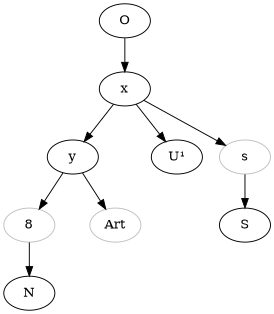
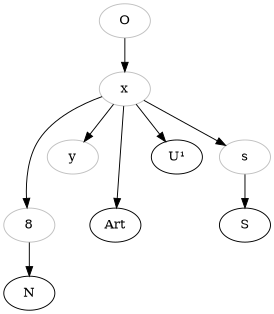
node "O": color black -> grey
node "x": color black -> grey
node "y": color black -> grey
edge "y" -> "8": now "x" -> "8"
edge "y" -> "Art": now "x" -> "Art"
node "Art": color grey -> black
